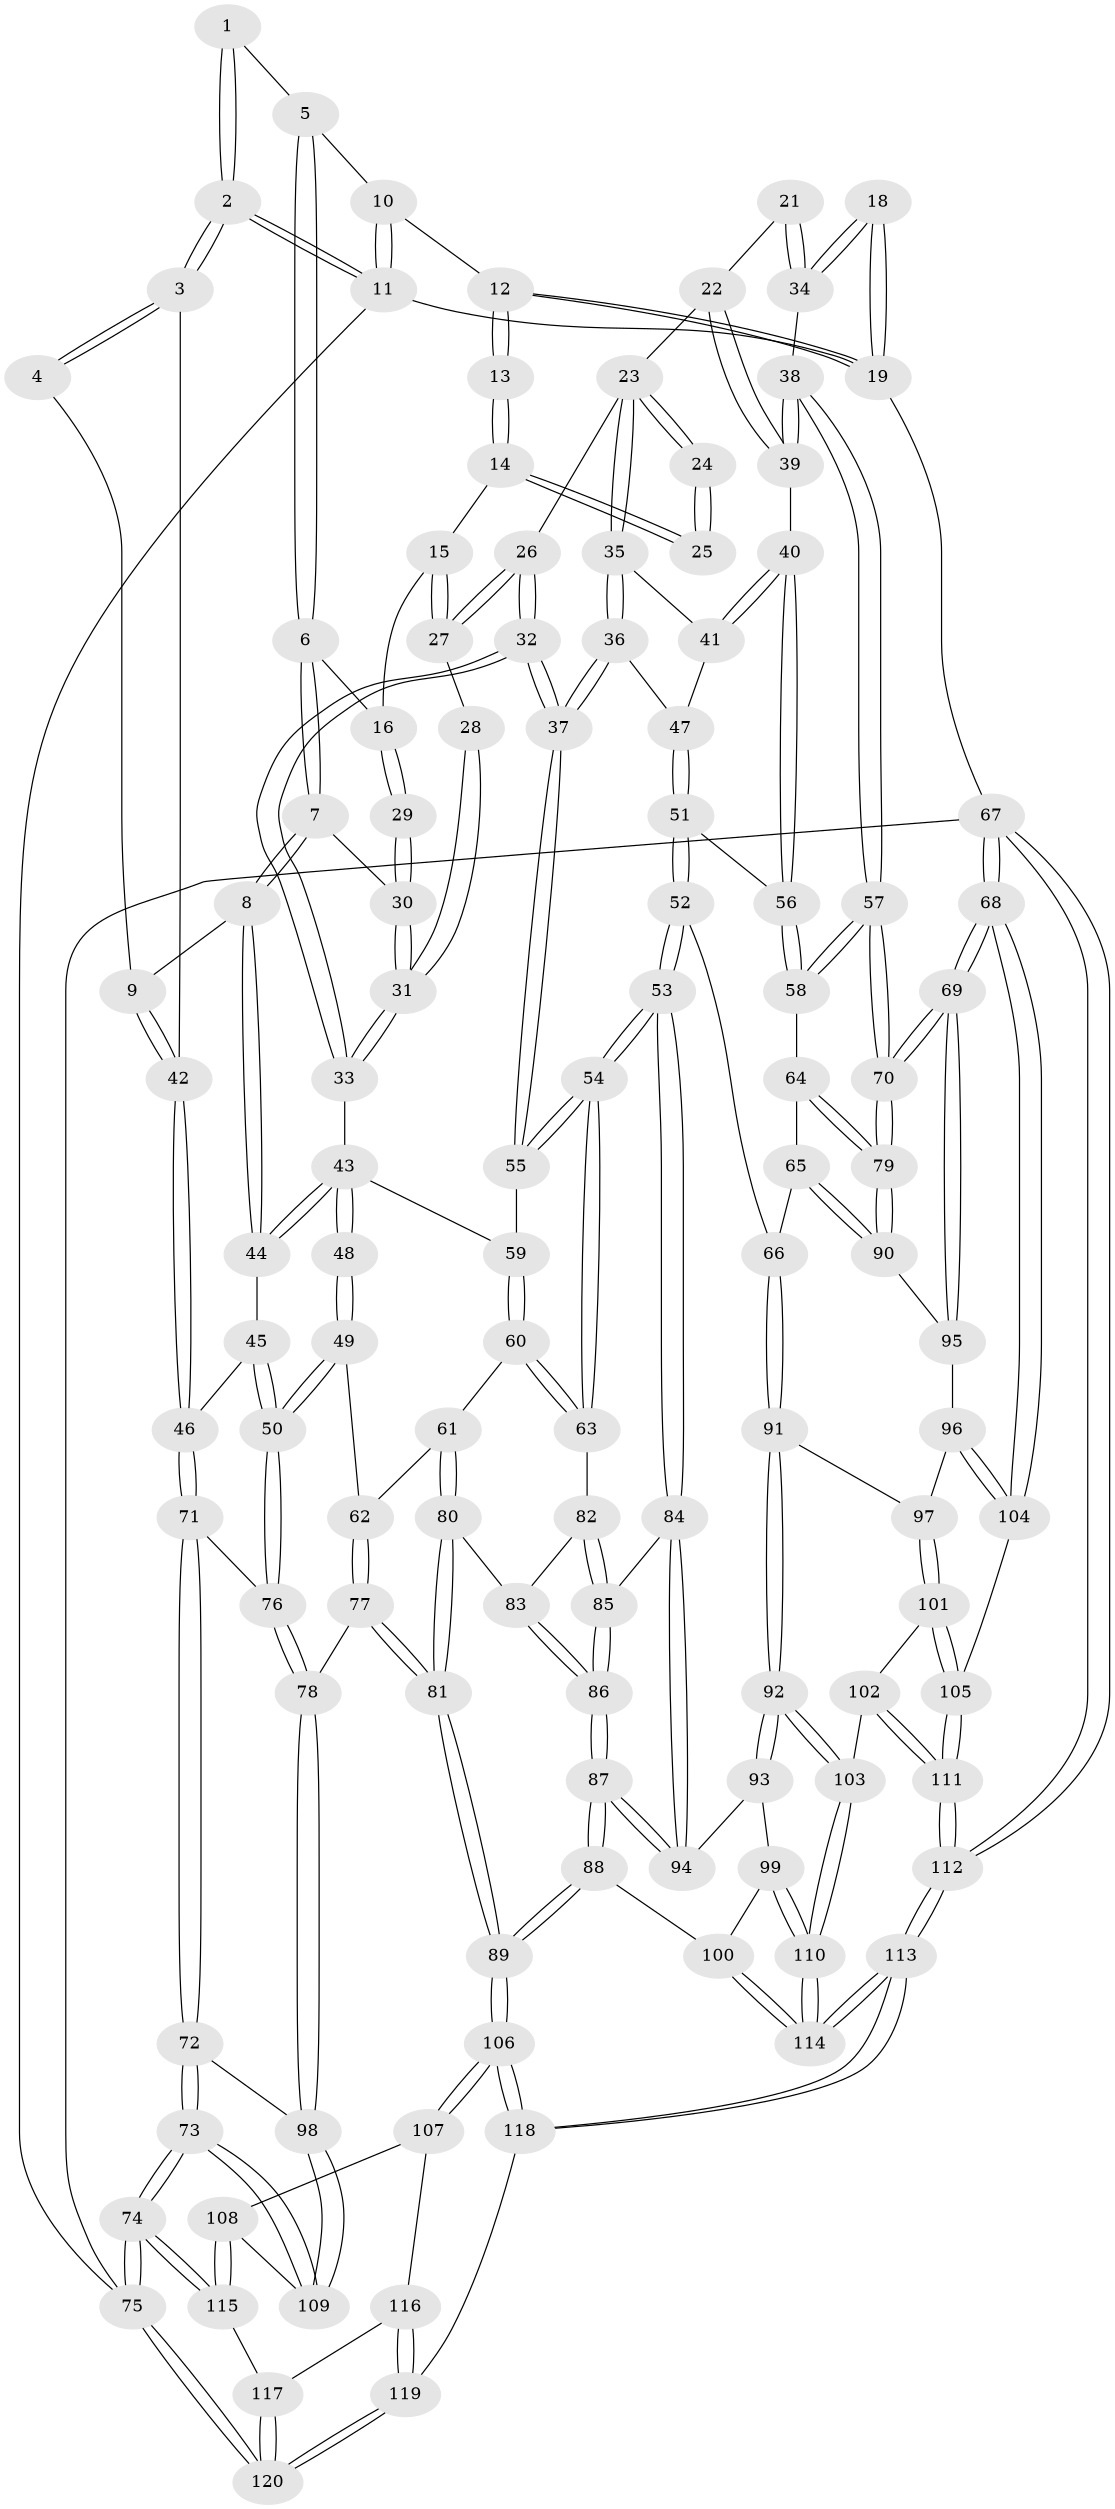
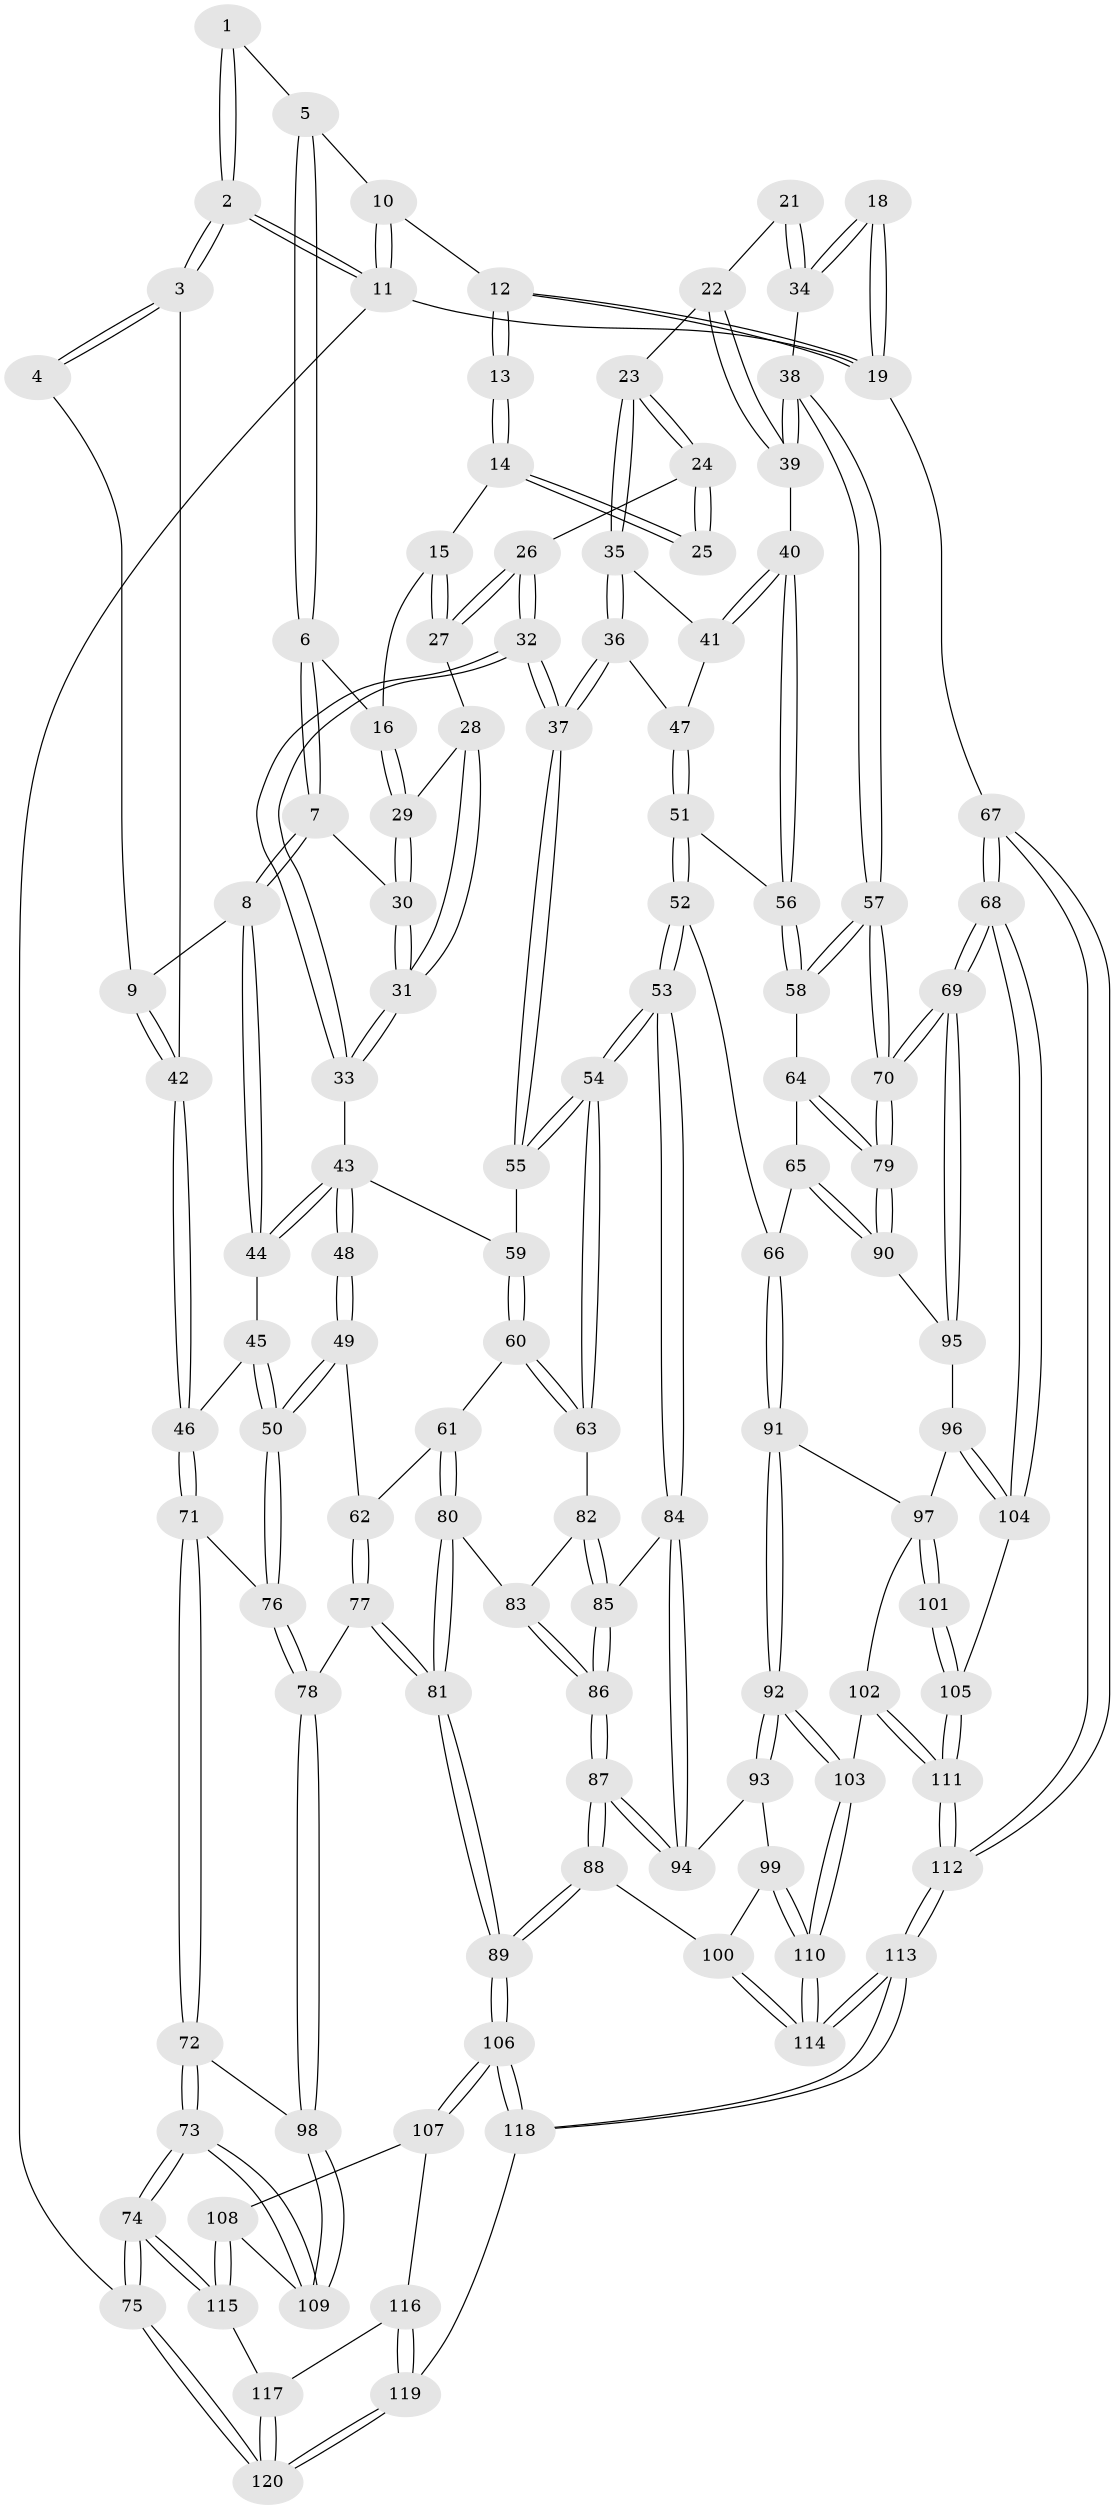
edge "23" -- "26": now "24" -- "26"
edge "28" -- "29": added
edge "67" -- "75": removed
edge "101" -- "102": now "97" -- "102"
